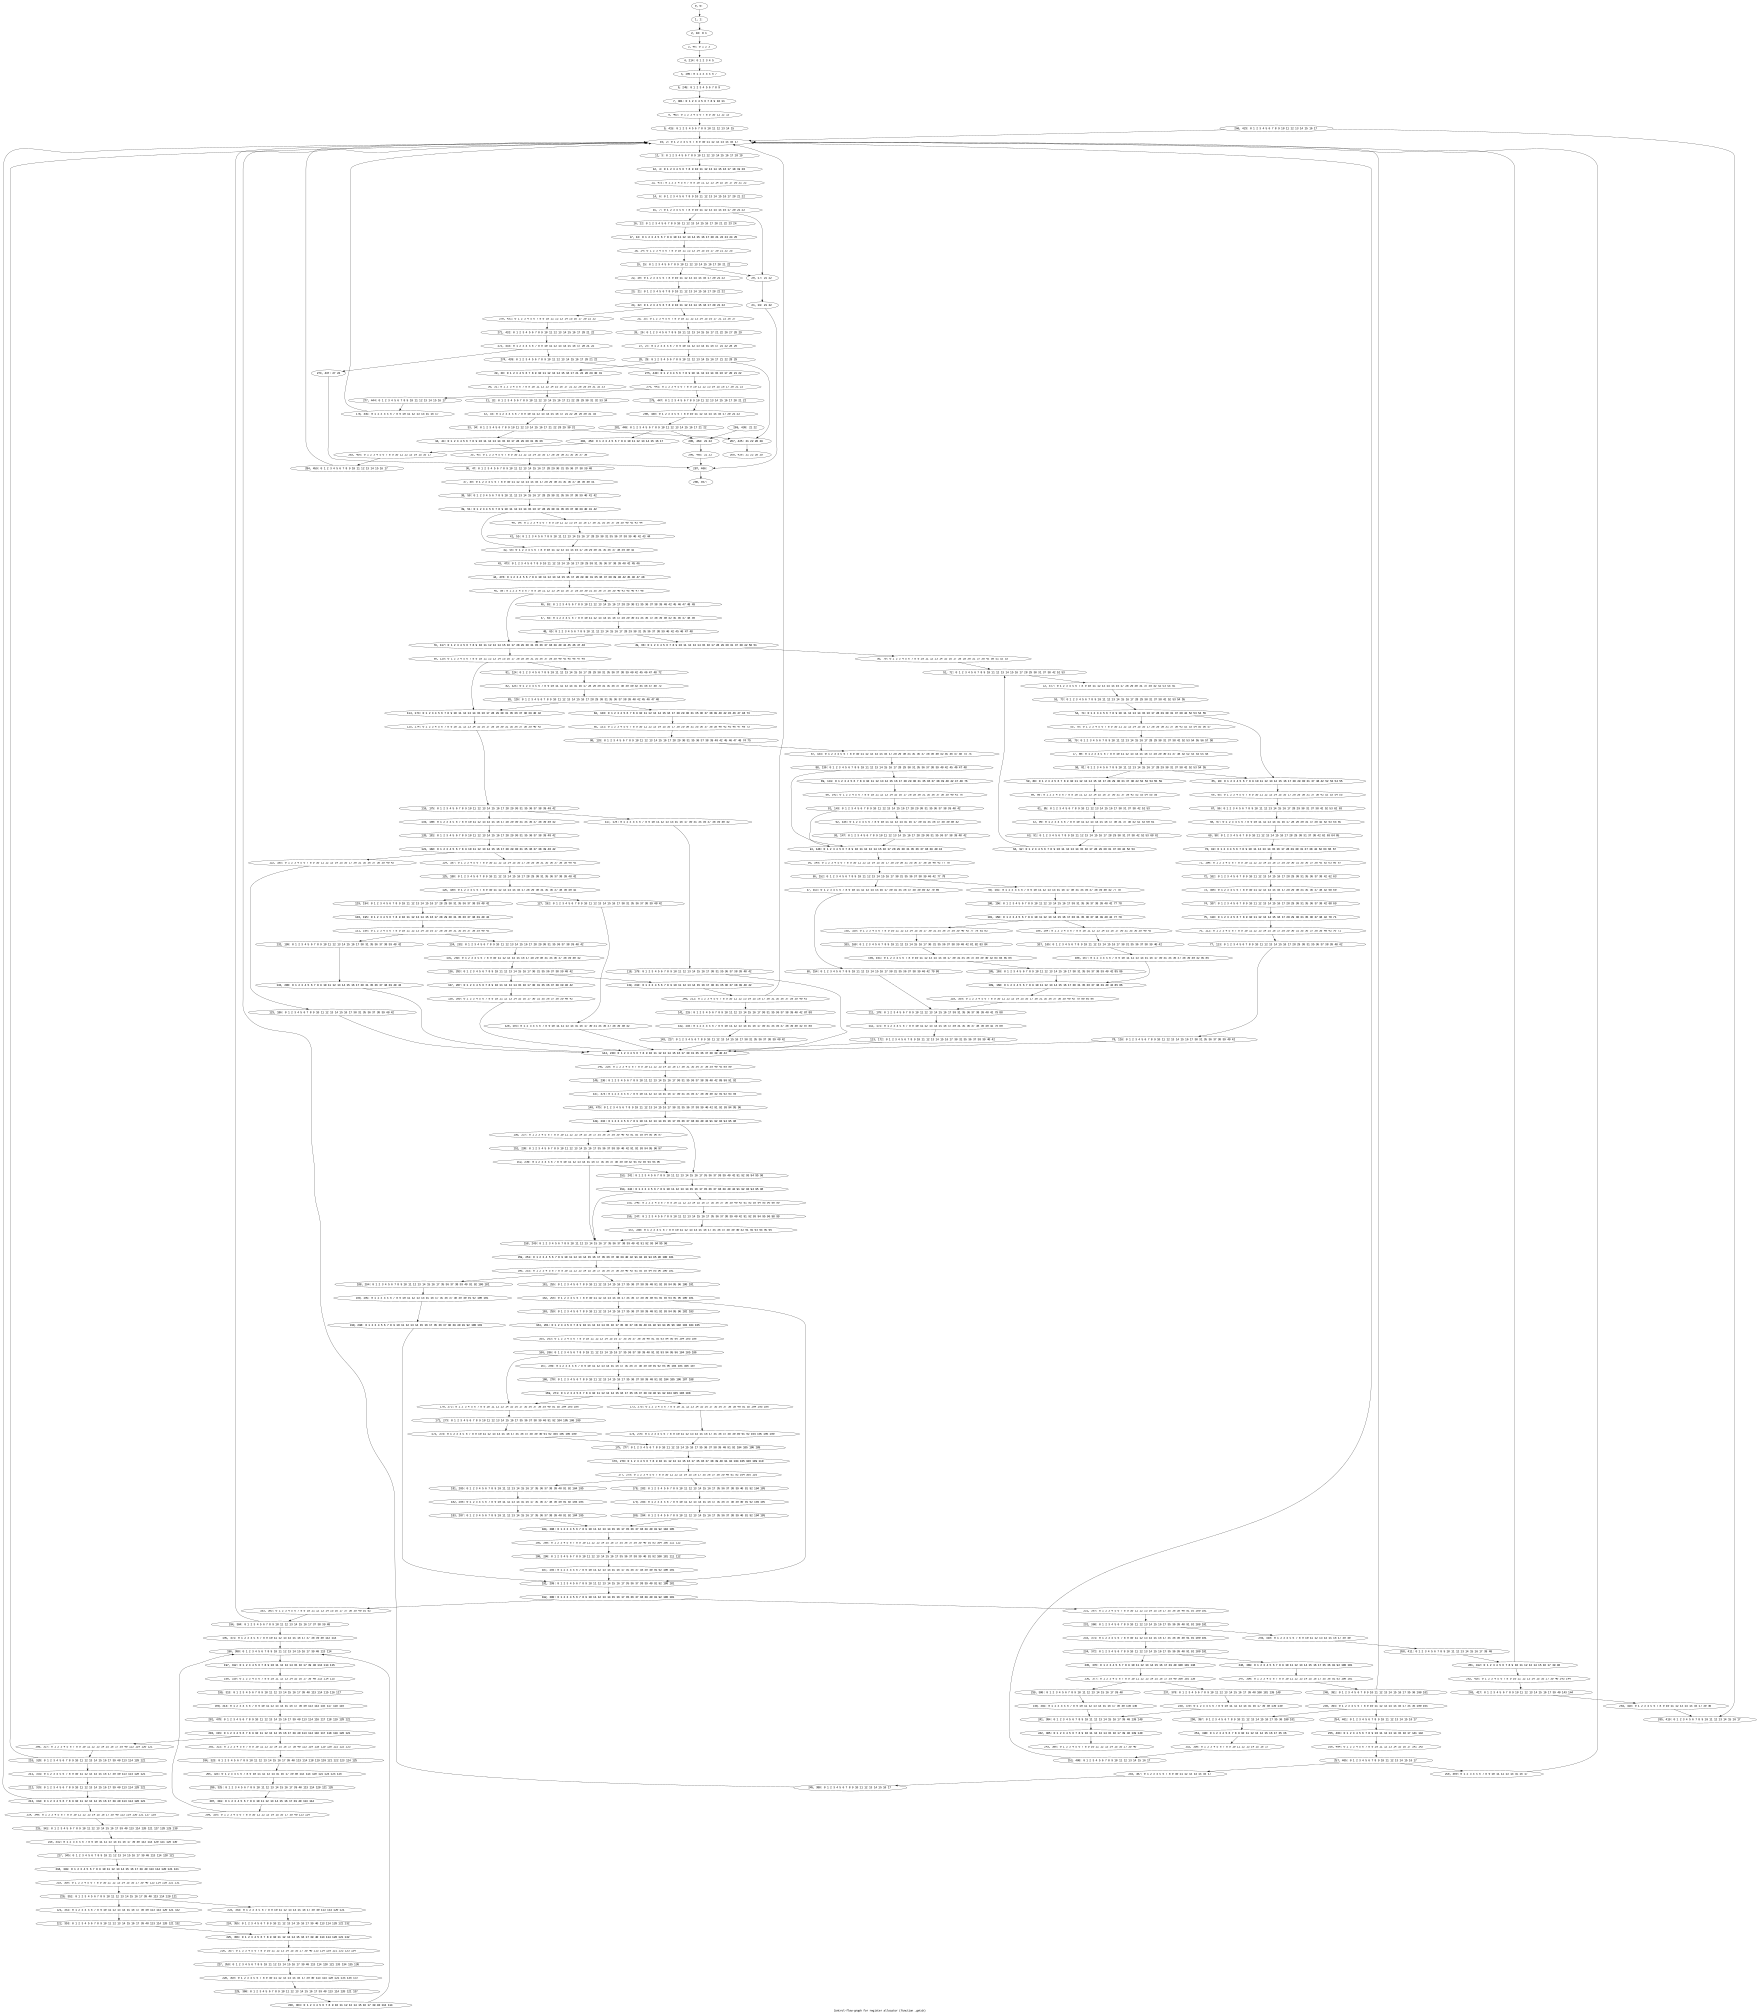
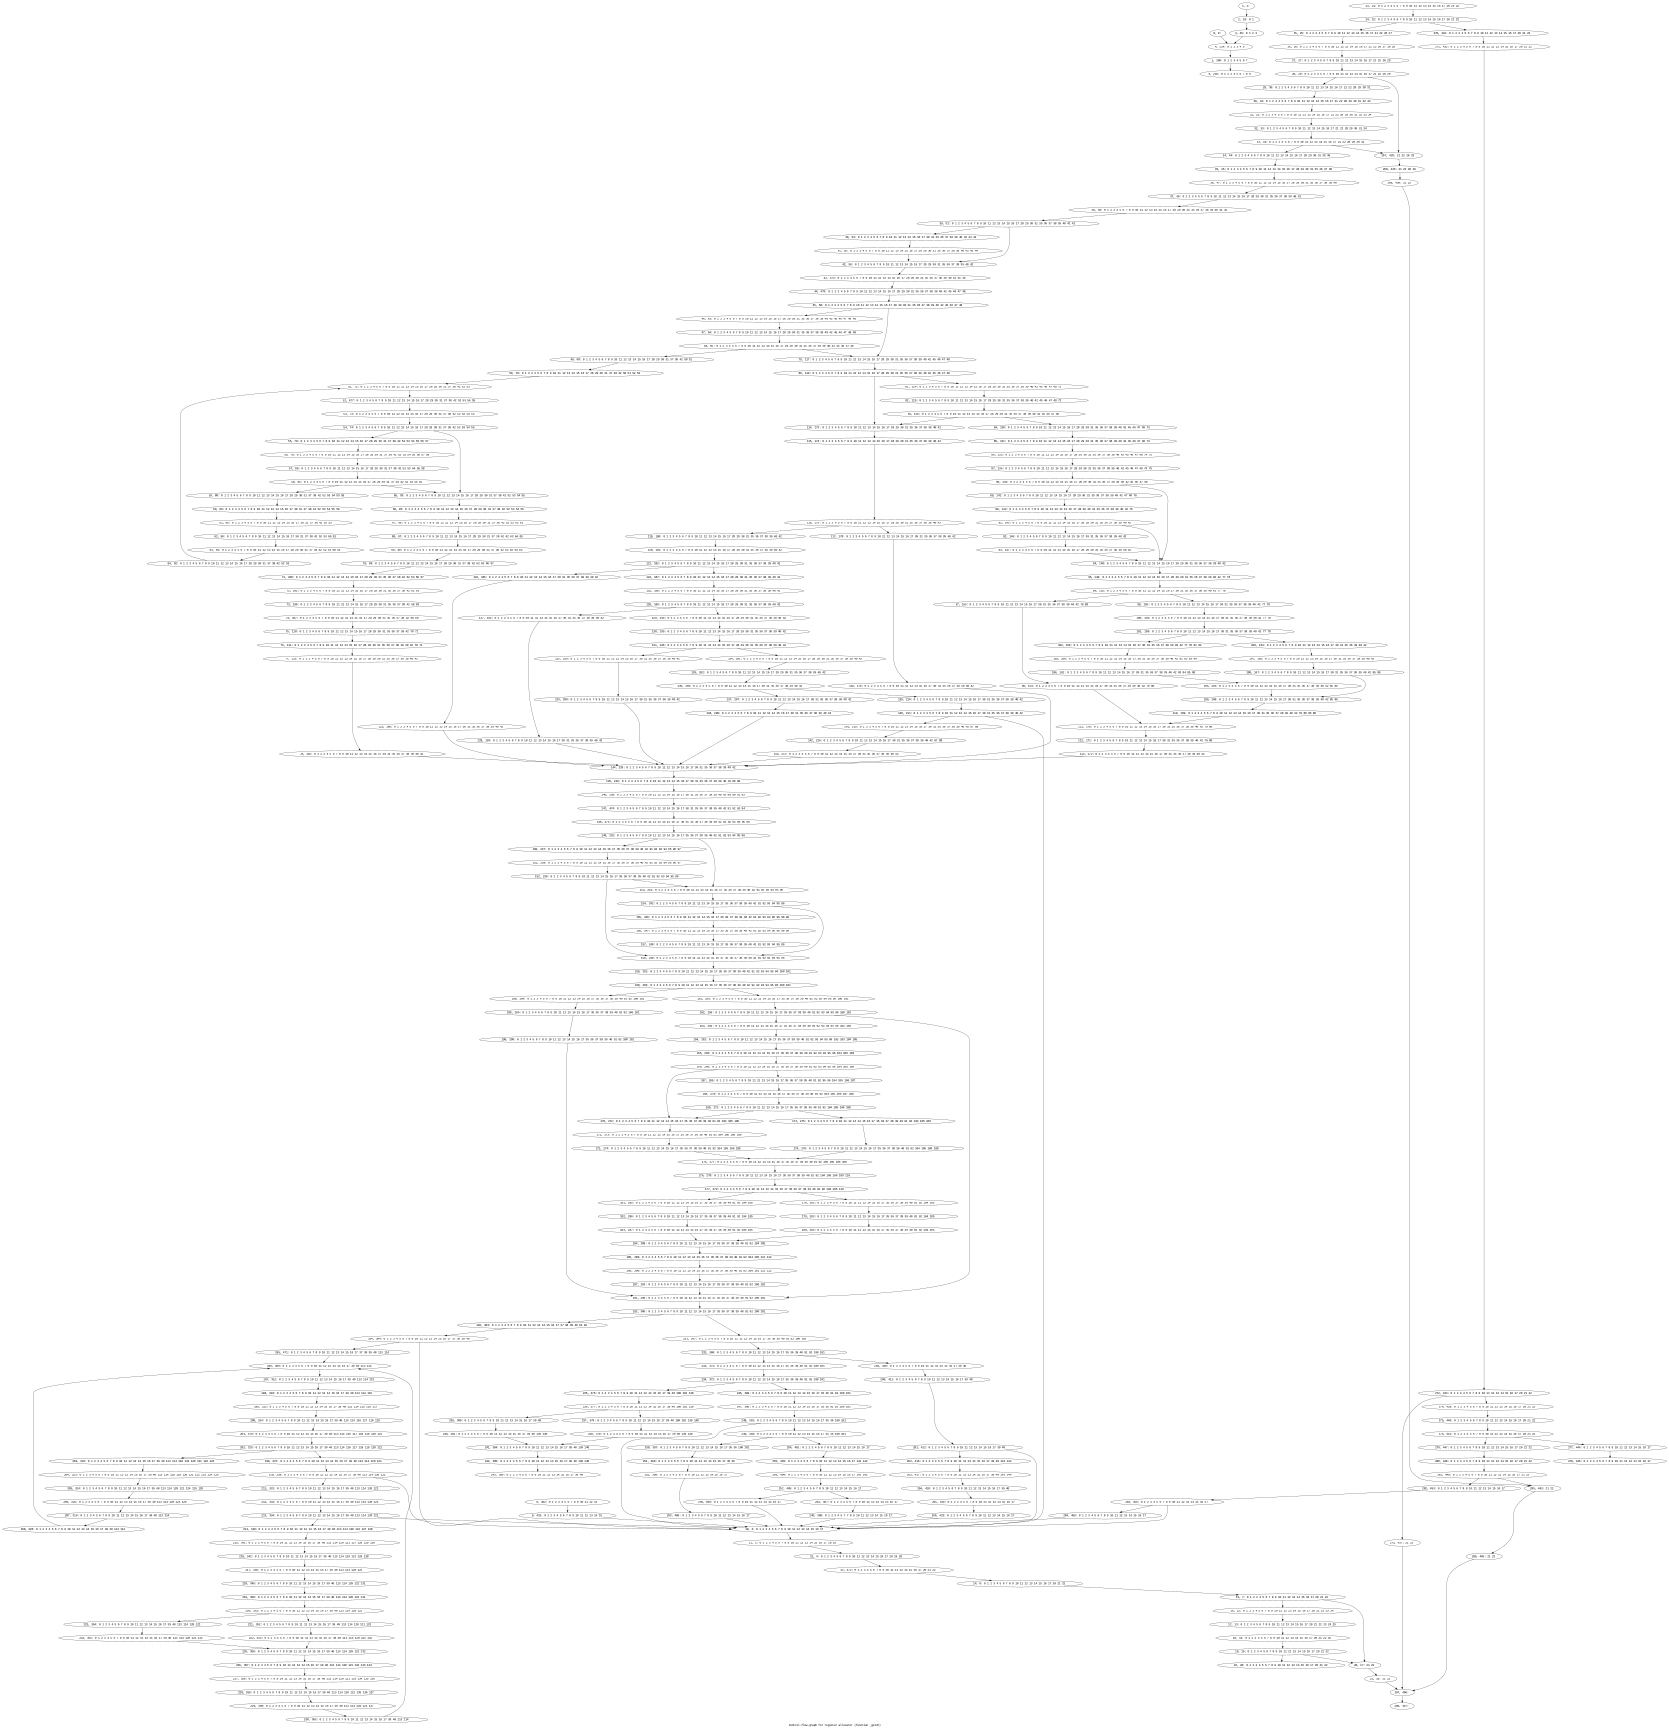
edge "0, 0:" -> "1, 1:": now "0, 0:" -> "4, 214: 0 1 2 3 4 5"
node "7, 381: 0 1 2 3 4 5 6 7 8 9 10 11": removed
edge "278, 445: 0 1 2 3 4 5 6 7 8 9 10 11 12 13 14 15 16 17" -> "10, 2: 0 1 2 3 4 5 6 7 8 9 10 11 12 13 14 15 16 17": now "283, 456: 0 1 2 3 4 5 6 7 8 9 10 11 12 13 14 15 16 17" -> "10, 2: 0 1 2 3 4 5 6 7 8 9 10 11 12 13 14 15 16 17"
edge "268, 426: 21 22 28 29" -> "269, 430: 21 22": added
edge "22, 20: 0 1 2 3 4 5 6 7 8 9 10 11 12 13 14 15 16 17 20 21 22" -> "23, 21: 0 1 2 3 4 5 6 7 8 9 10 11 12 13 14 15 16 17 20 21 22": removed
node "273, 437: 27 22": label "273, 437: 27 22" -> "273, 437: 21 22"
edge "266, 423: 0 1 2 3 4 5 6 7 8 9 10 11 12 13 14 15 16 17" -> "265, 419: 0 1 2 3 4 5 6 7 8 9 10 11 12 13 14 15 16 17": reversed
node "245, 388: 0 1 2 3 4 5 6 7 8 9 10 11 12 13 14 15 16 17": label "245, 388: 0 1 2 3 4 5 6 7 8 9 10 11 12 13 14 15 16 17" -> "245, 388: 0 1 2 3 4 5 7 7 8 9 10 11 12 13 14 15 16 17"
